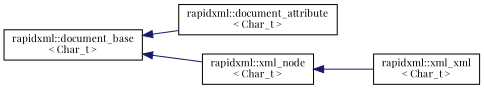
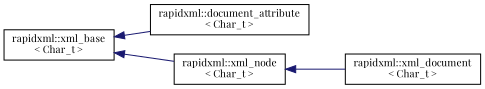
node "rapidxml::document_base < Char_t >": label "rapidxml::document_base < Char_t >" -> "rapidxml::xml_base < Char_t >"
node "rapidxml::xml_xml < Char_t >": label "rapidxml::xml_xml < Char_t >" -> "rapidxml::xml_document < Char_t >"
